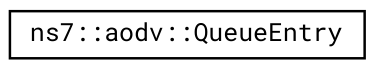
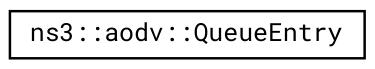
node "ns7::aodv::QueueEntry": label "ns7::aodv::QueueEntry" -> "ns3::aodv::QueueEntry"
